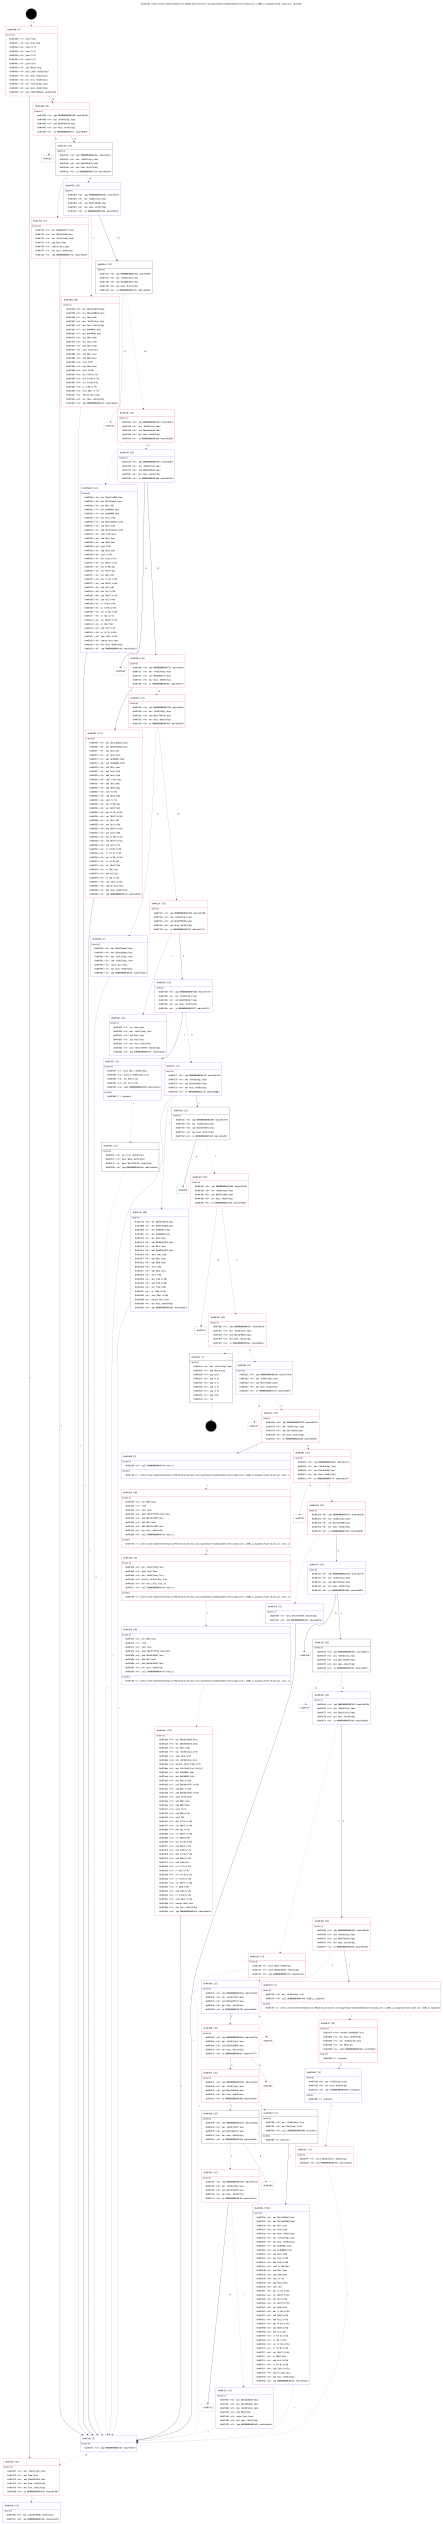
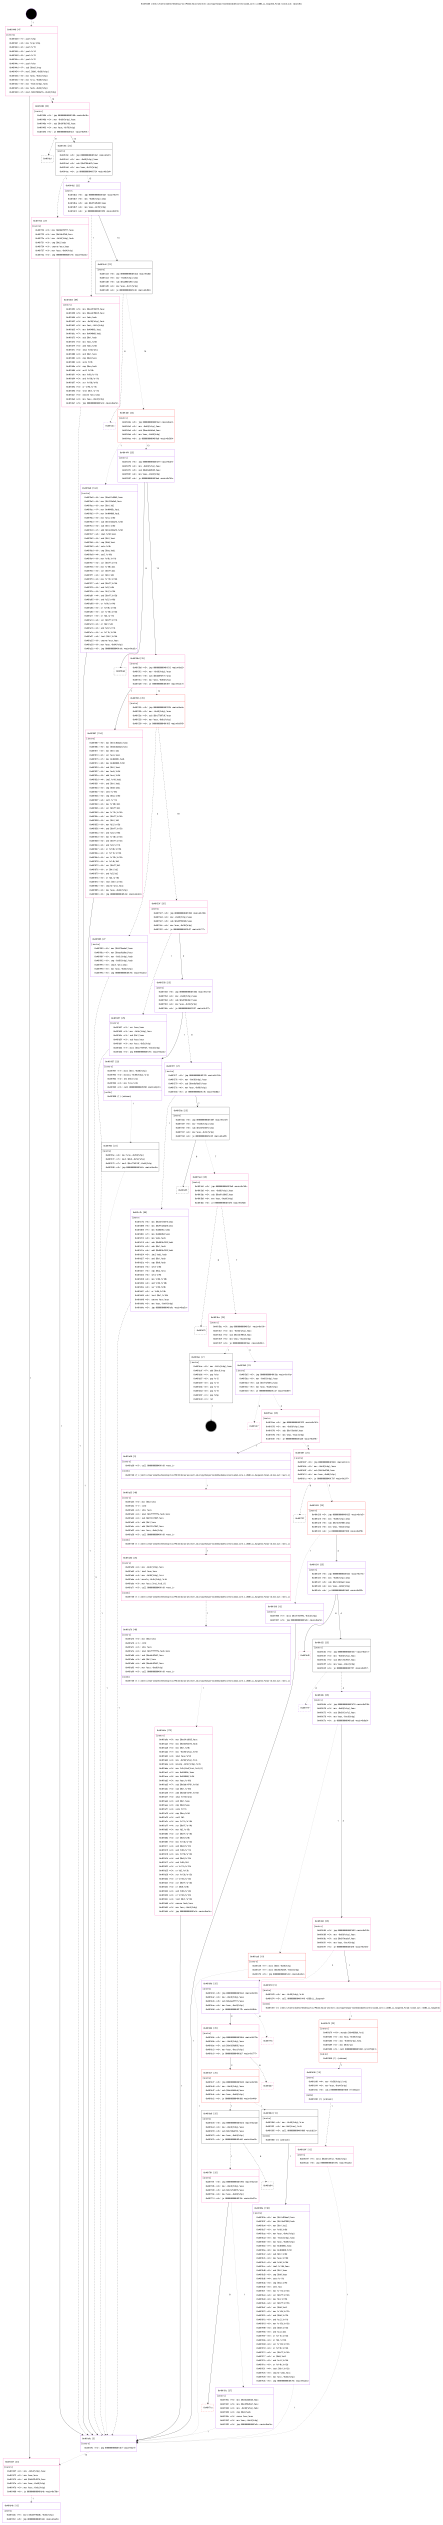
edge "0x401571 [25]" -> "0x401e9c [5]": now "0x401b57 [25]" -> "0x401e9c [5]"
